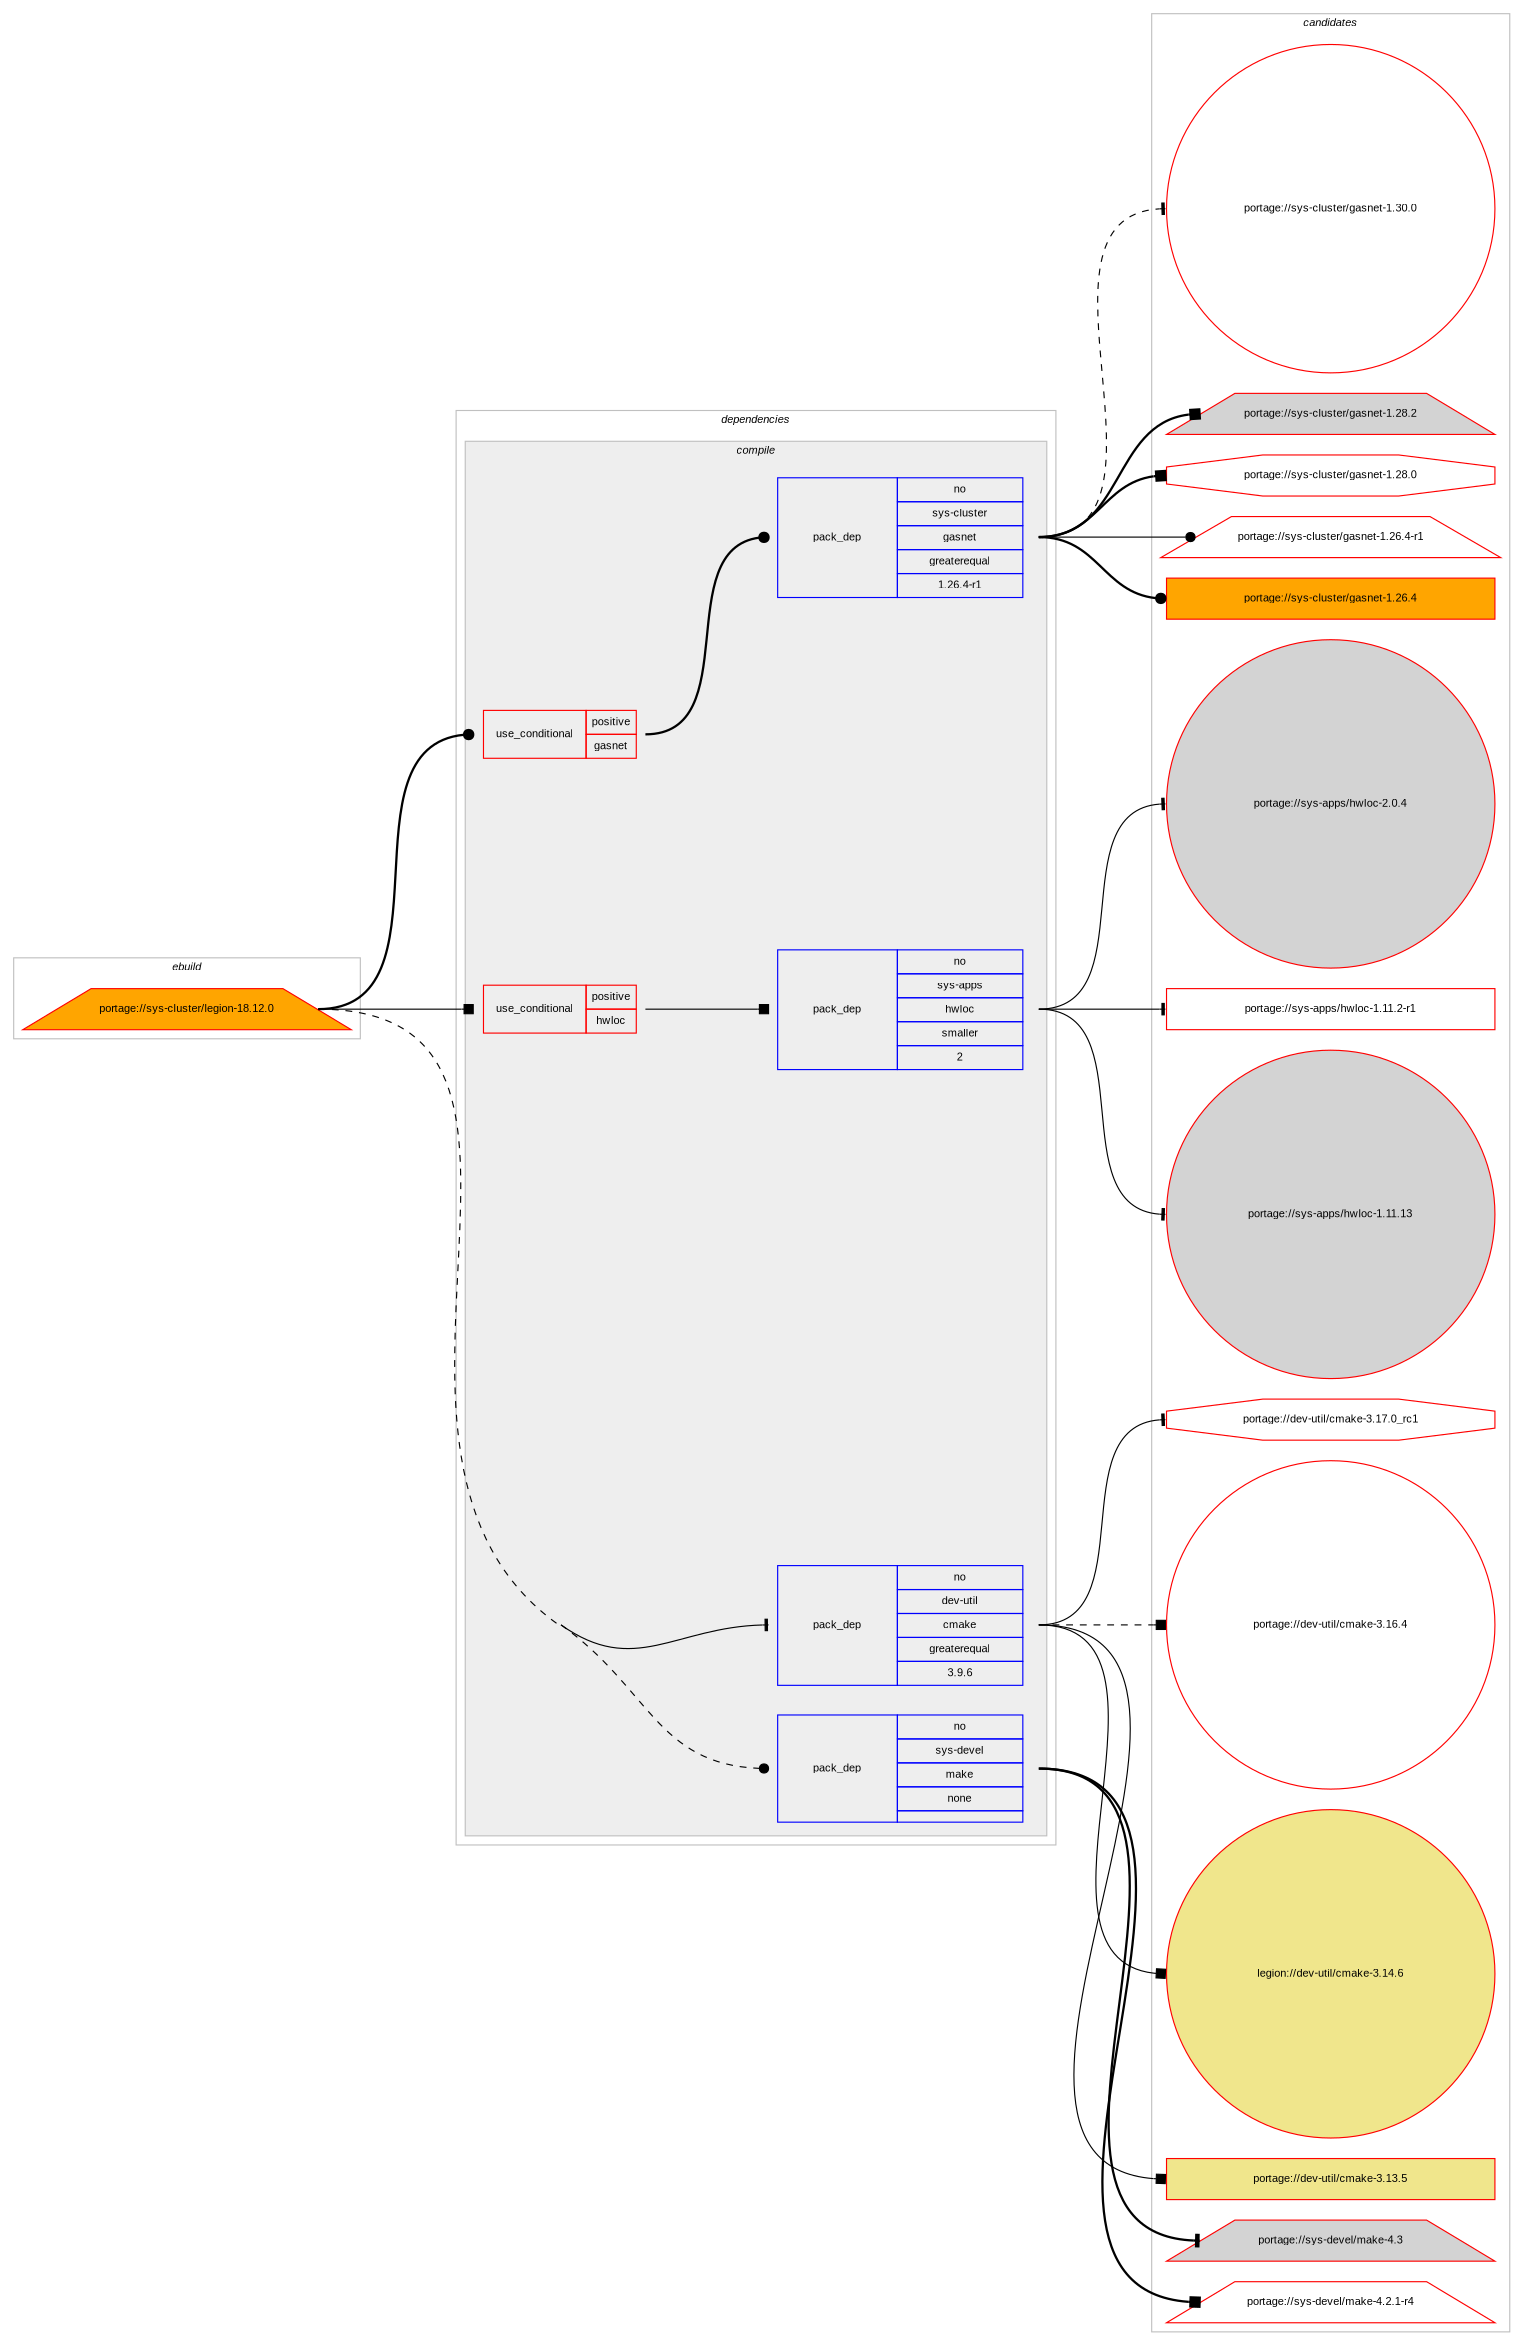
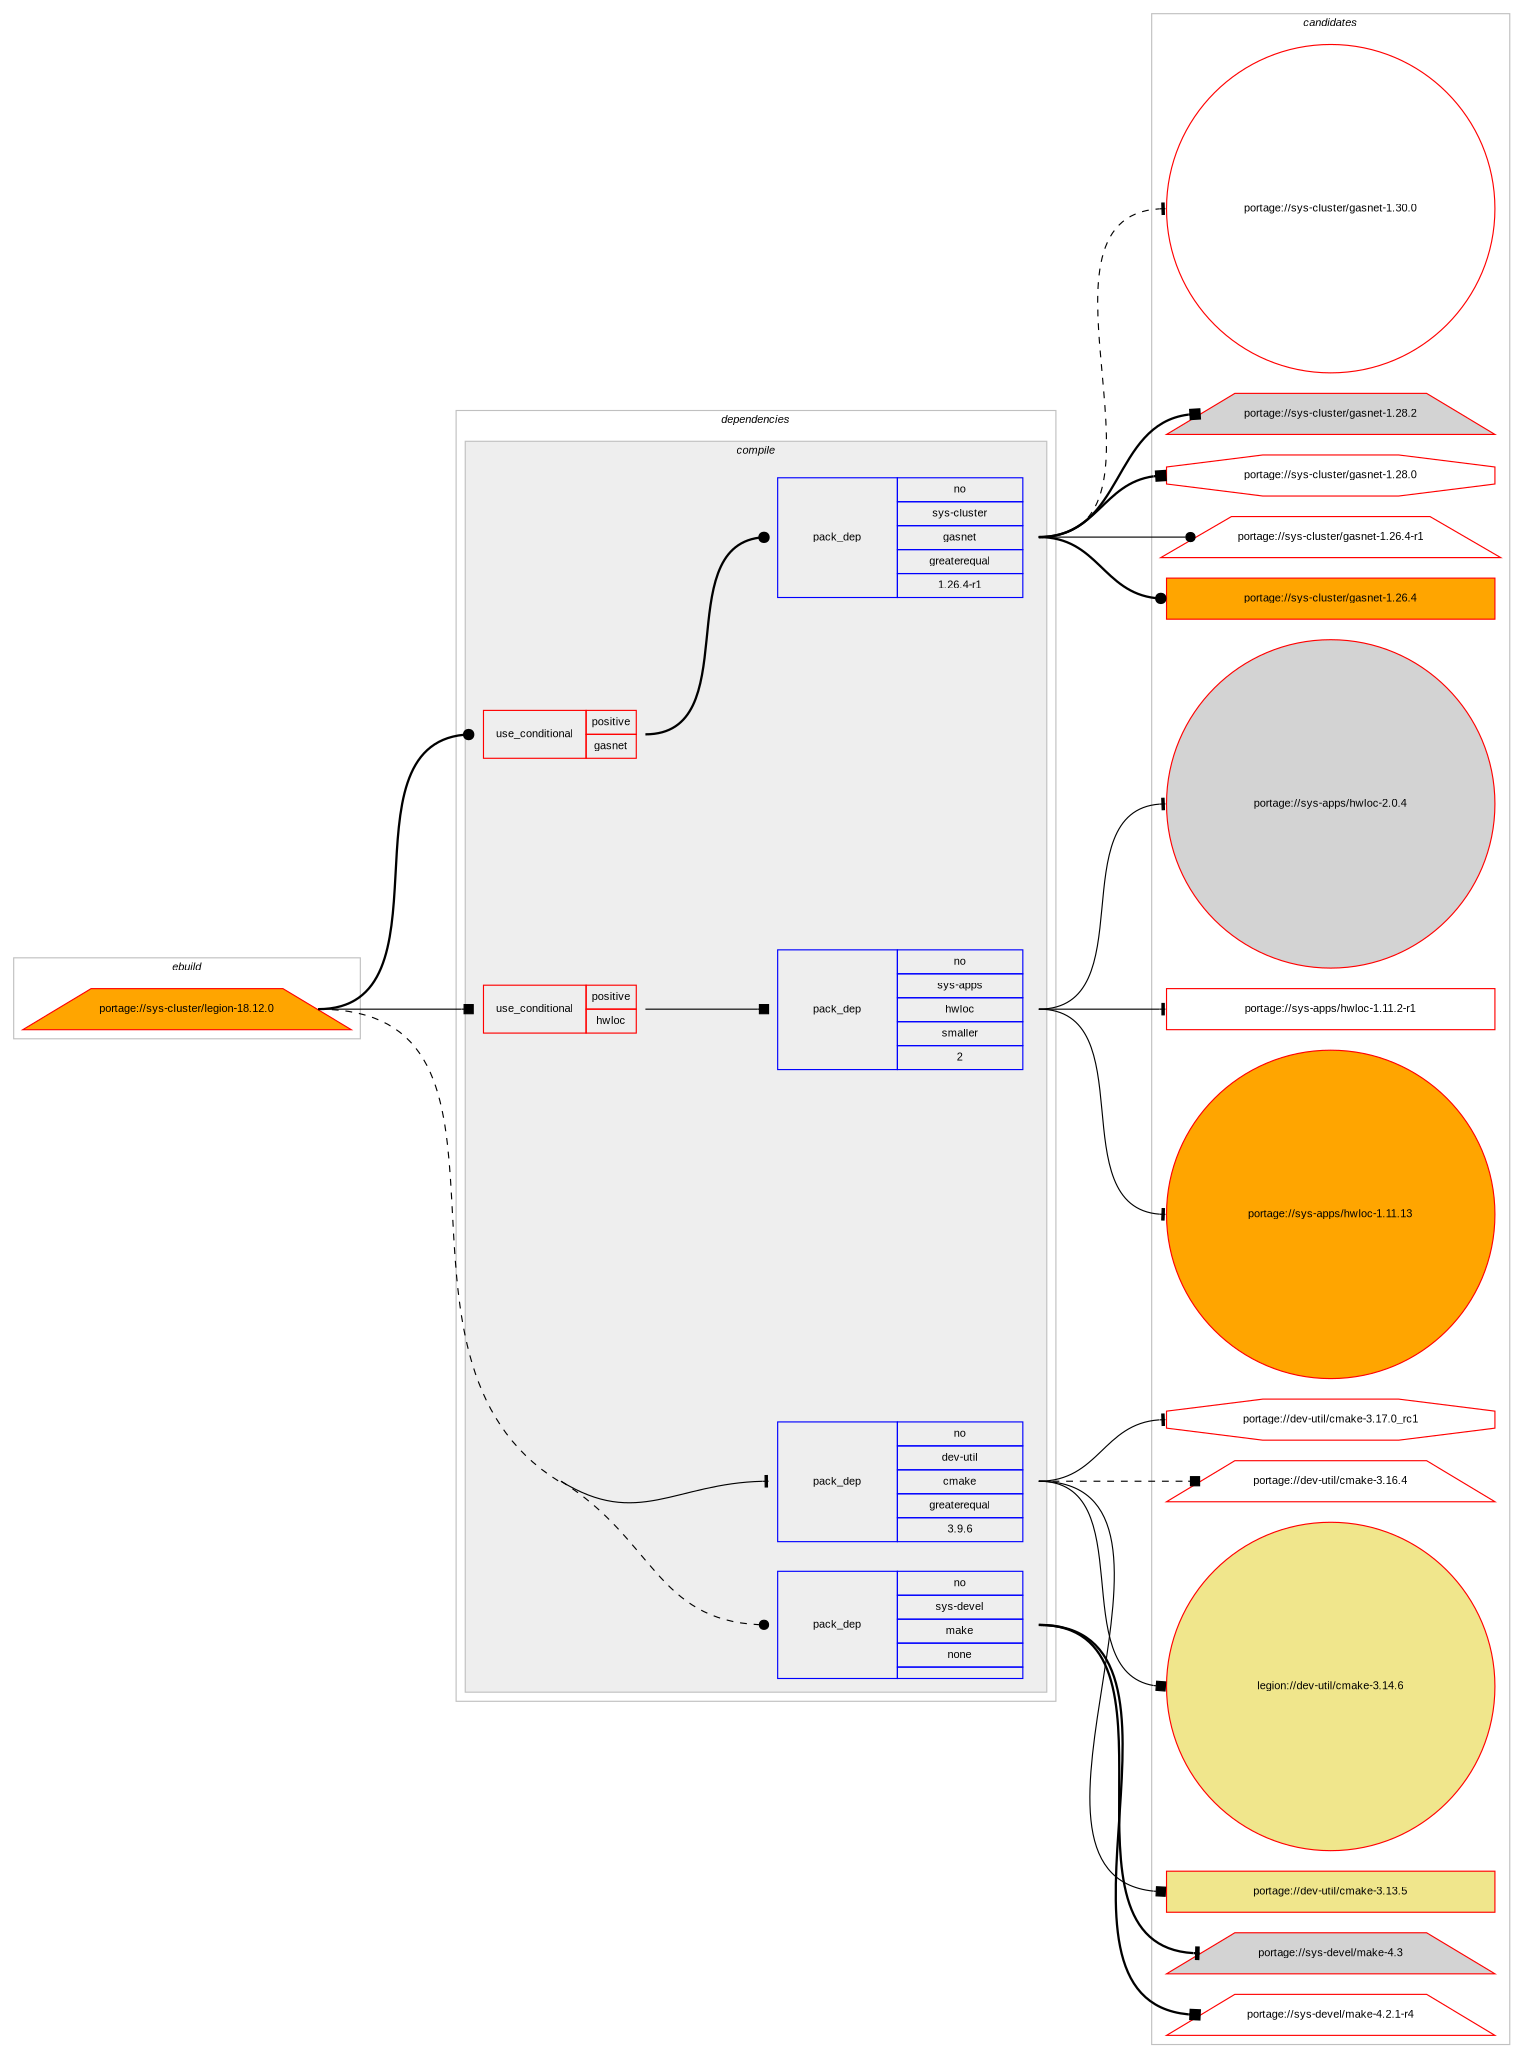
node "portage://sys-apps/hwloc-1.11.13": fillcolor lightgrey -> orange
node "portage://dev-util/cmake-3.16.4": shape circle -> trapezium
